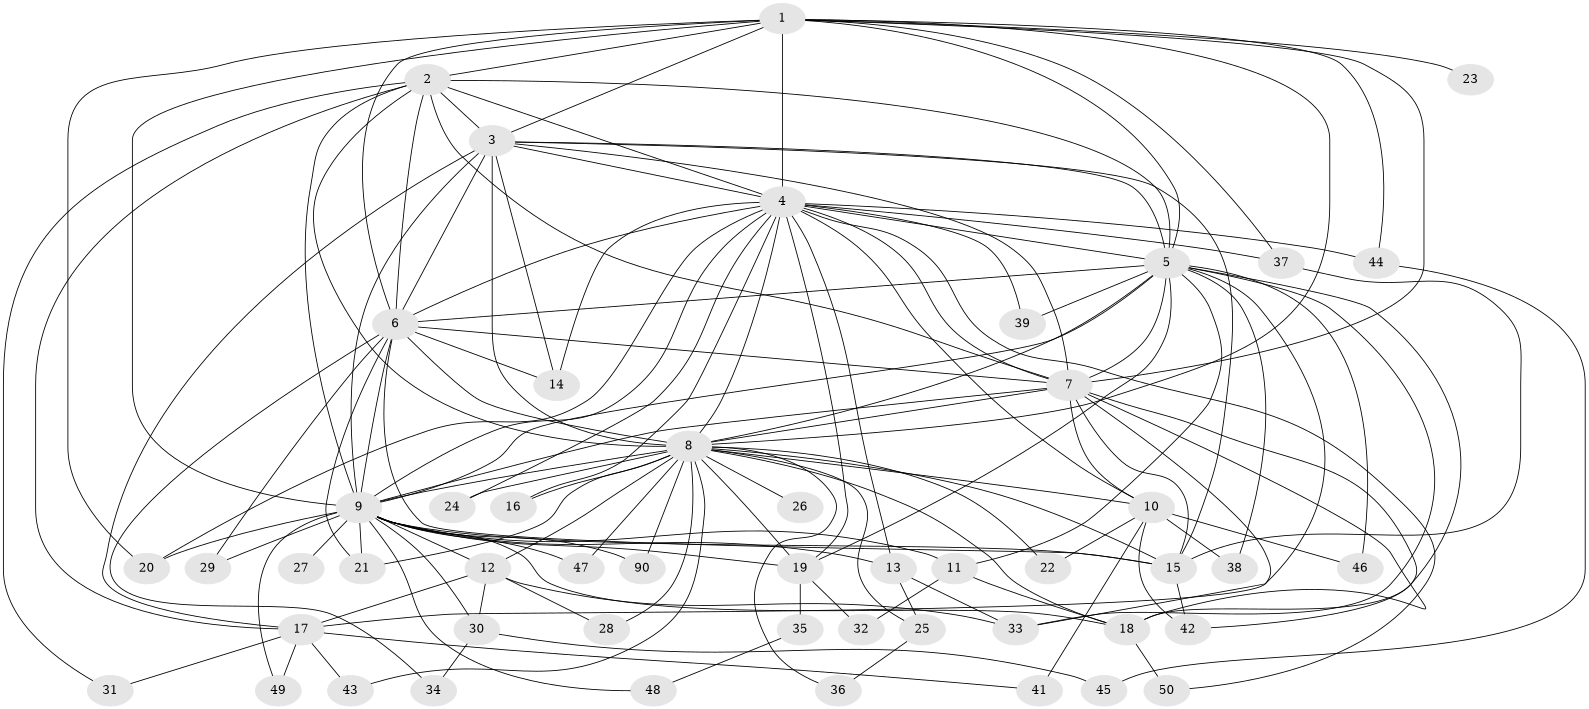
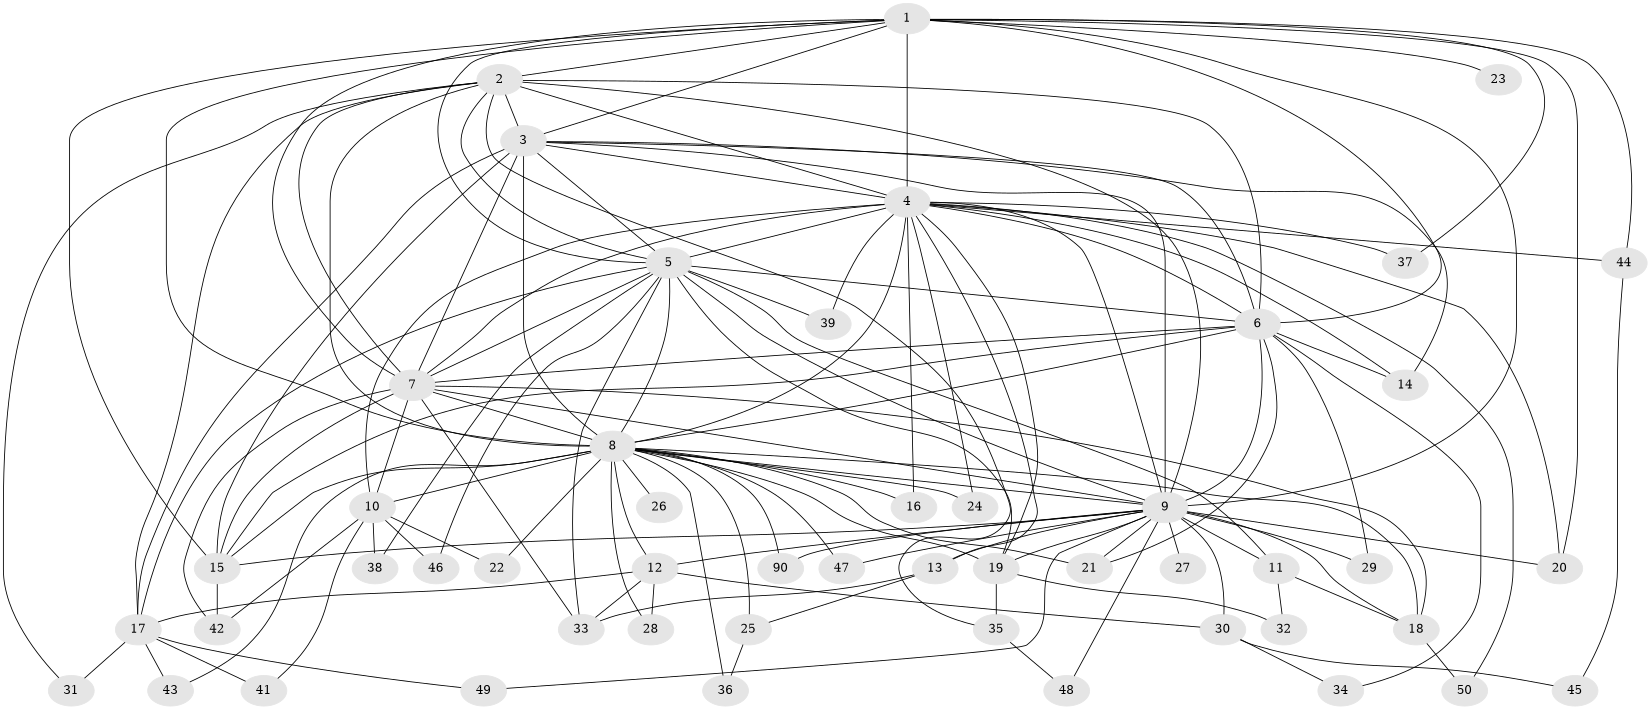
edge "2" -- "35": added
edge "37" -- "15": now "1" -- "15"
edge "5" -- "18": removed
